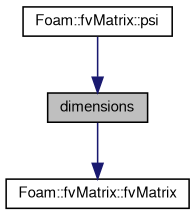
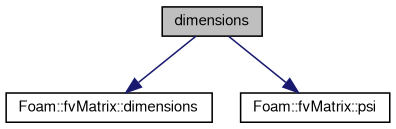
edge "Foam::fvMatrix::psi" -> "dimensions": reversed
node "Foam::fvMatrix::fvMatrix": label "Foam::fvMatrix::fvMatrix" -> "Foam::fvMatrix::dimensions"
